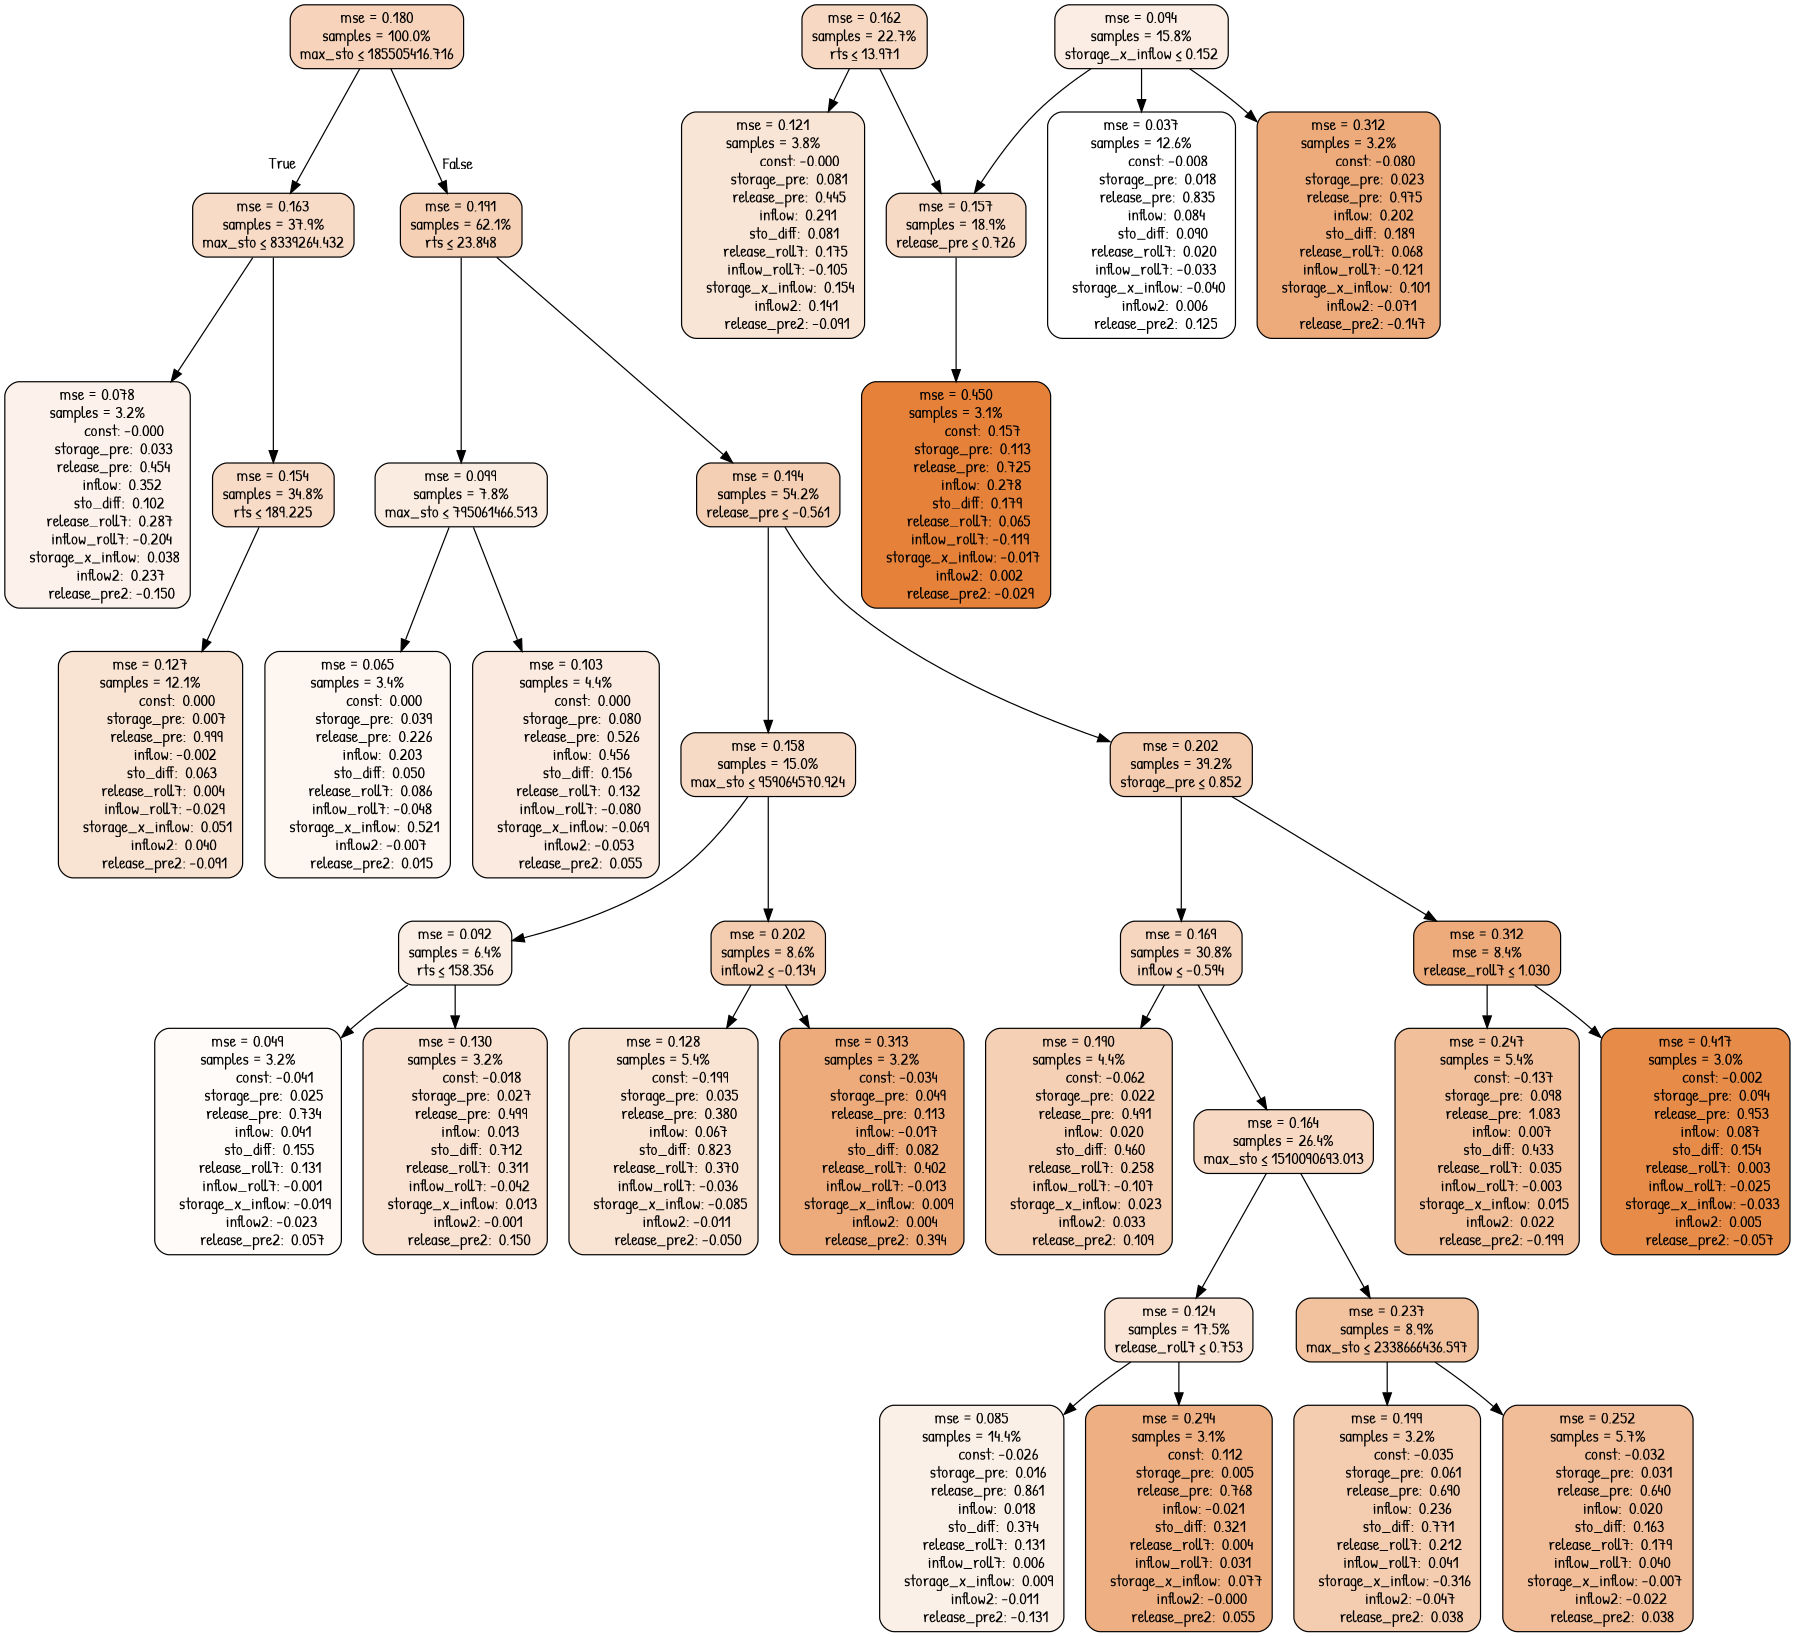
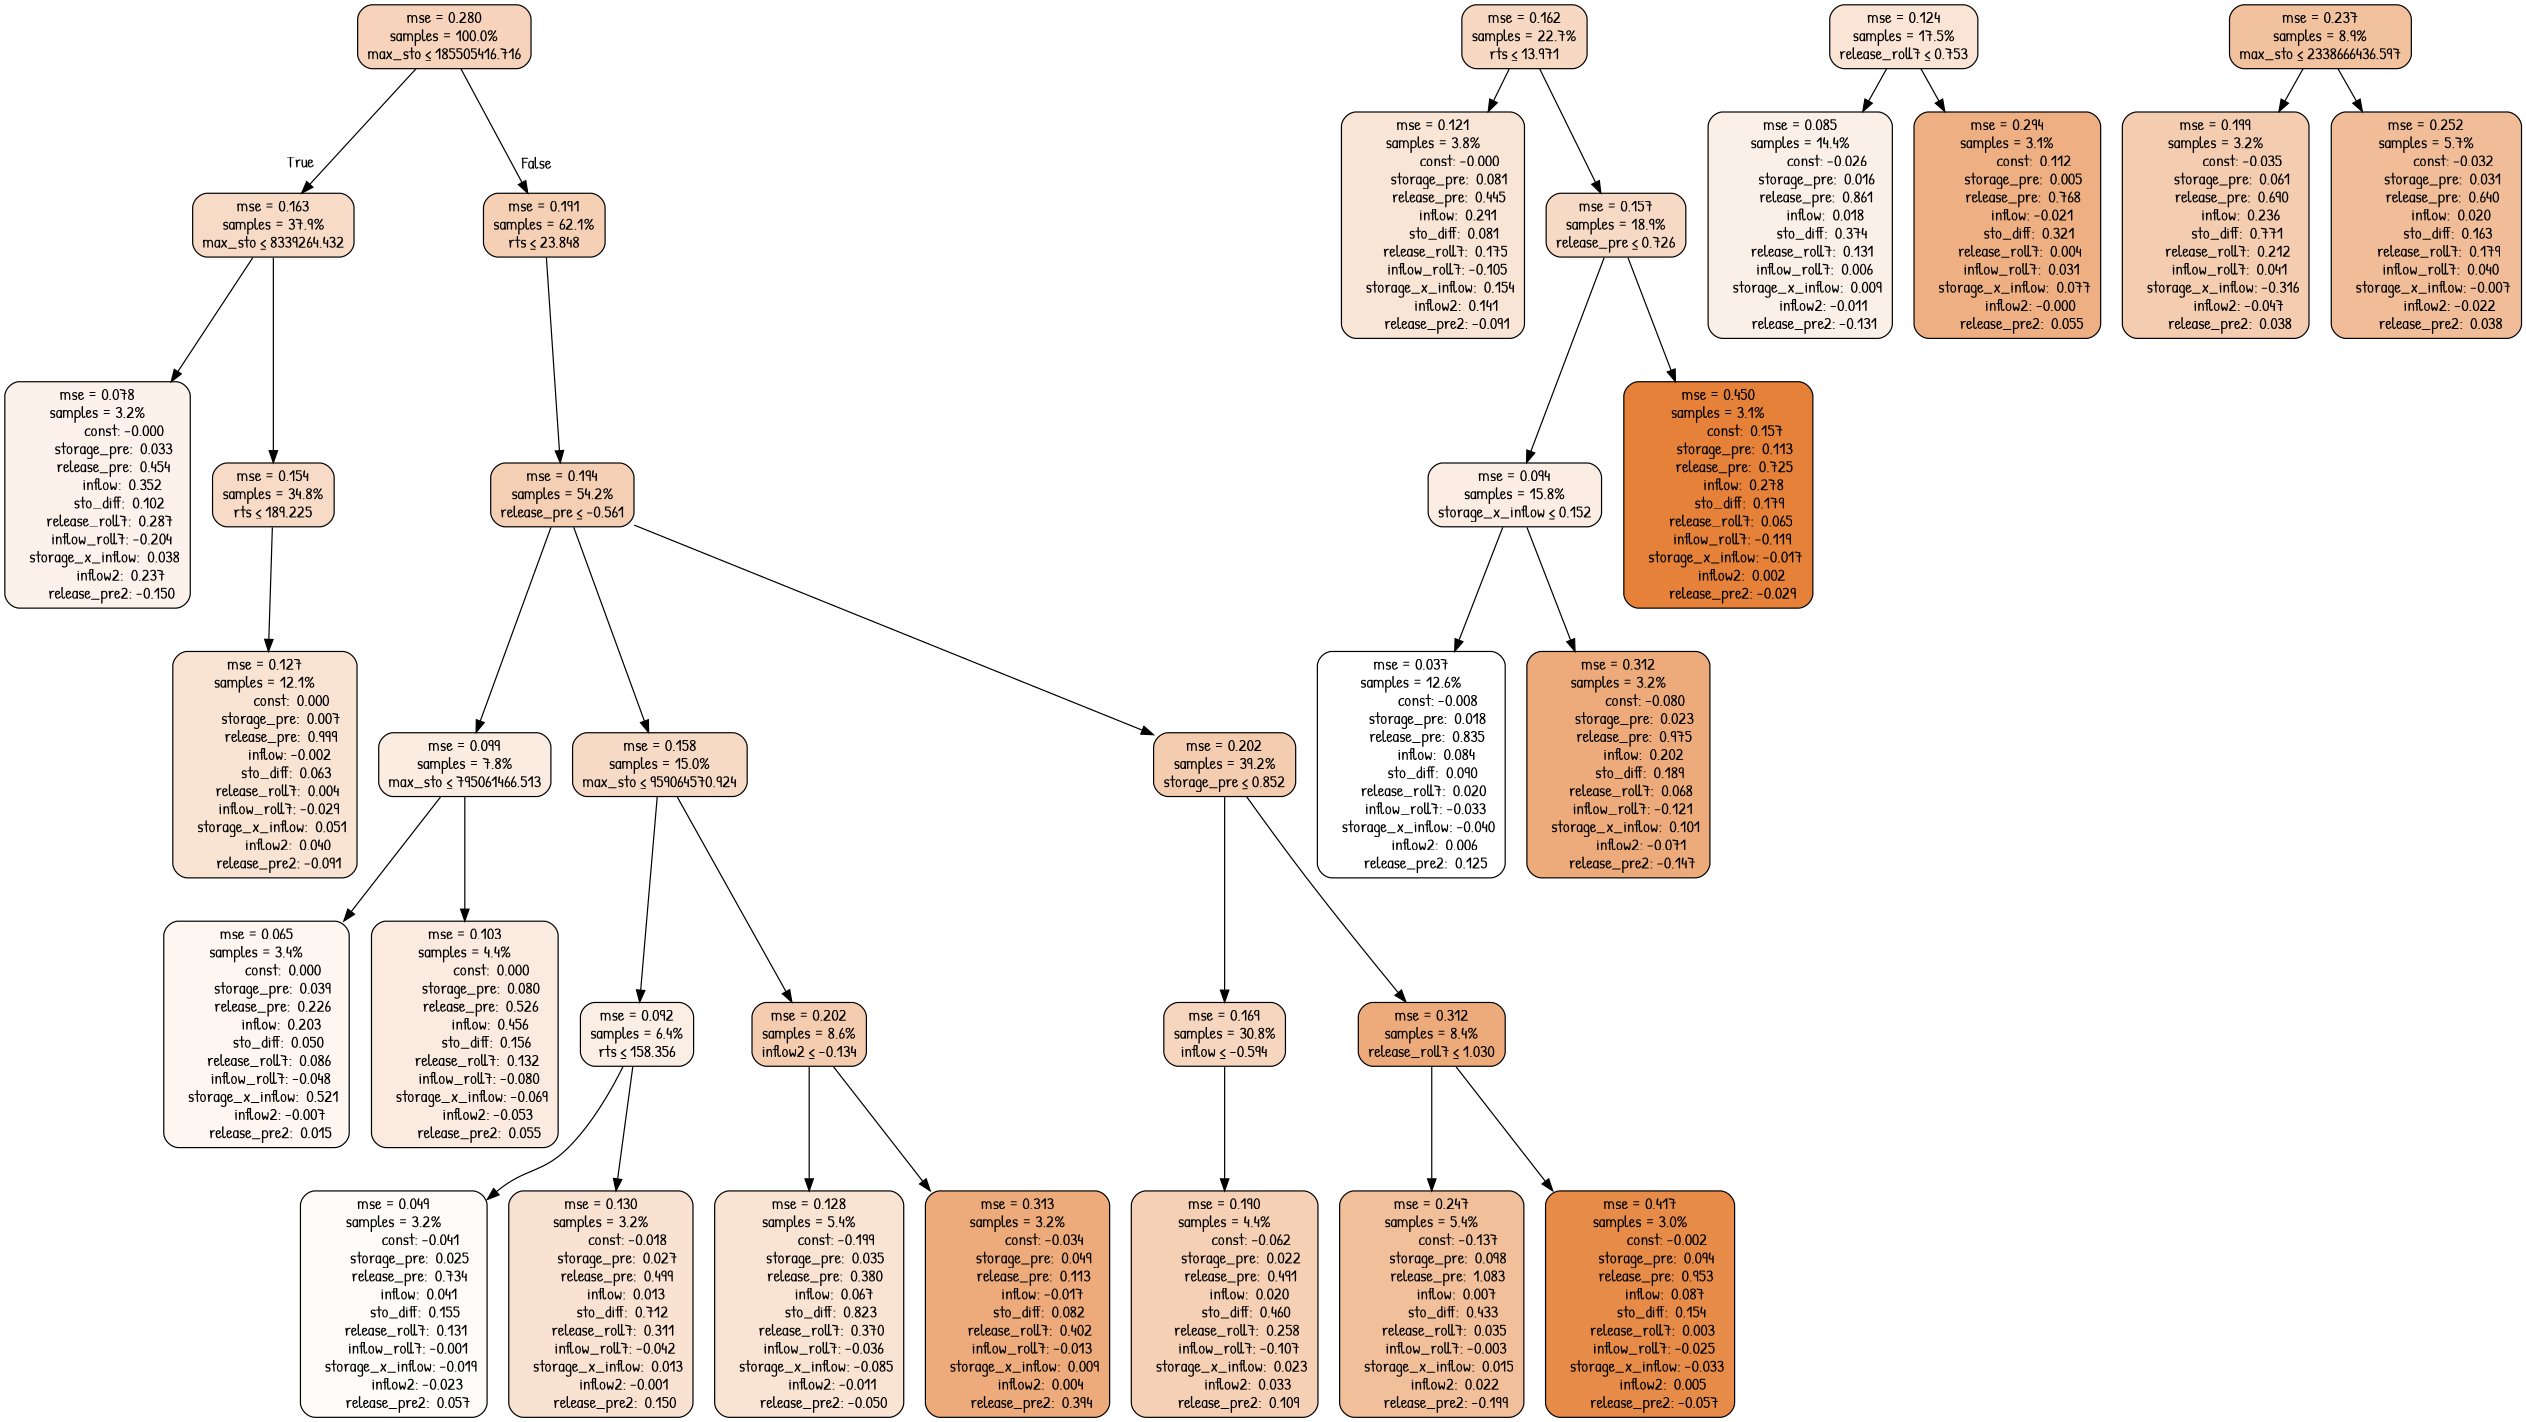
node "mse = 0.180 samples = 100.0% max_sto ≤ 185505416.716": label "mse = 0.180 samples = 100.0% max_sto ≤ 185505416.716" -> "mse = 0.280 samples = 100.0% max_sto ≤ 185505416.716"
edge "mse = 0.094 samples = 15.8% storage_x_inflow ≤ 0.152" -> "mse = 0.157 samples = 18.9% release_pre ≤ 0.726": reversed
edge "mse = 0.191 samples = 62.1% rts ≤ 23.848" -> "mse = 0.099 samples = 7.8% max_sto ≤ 795061466.513": now "mse = 0.194 samples = 54.2% release_pre ≤ -0.561" -> "mse = 0.099 samples = 7.8% max_sto ≤ 795061466.513"
node "mse = 0.312 mse = 8.4% release_roll7 ≤ 1.030": label "mse = 0.312 mse = 8.4% release_roll7 ≤ 1.030" -> "mse = 0.312 samples = 8.4% release_roll7 ≤ 1.030"
node "mse = 0.164 samples = 26.4% max_sto ≤ 1510090693.013": removed
